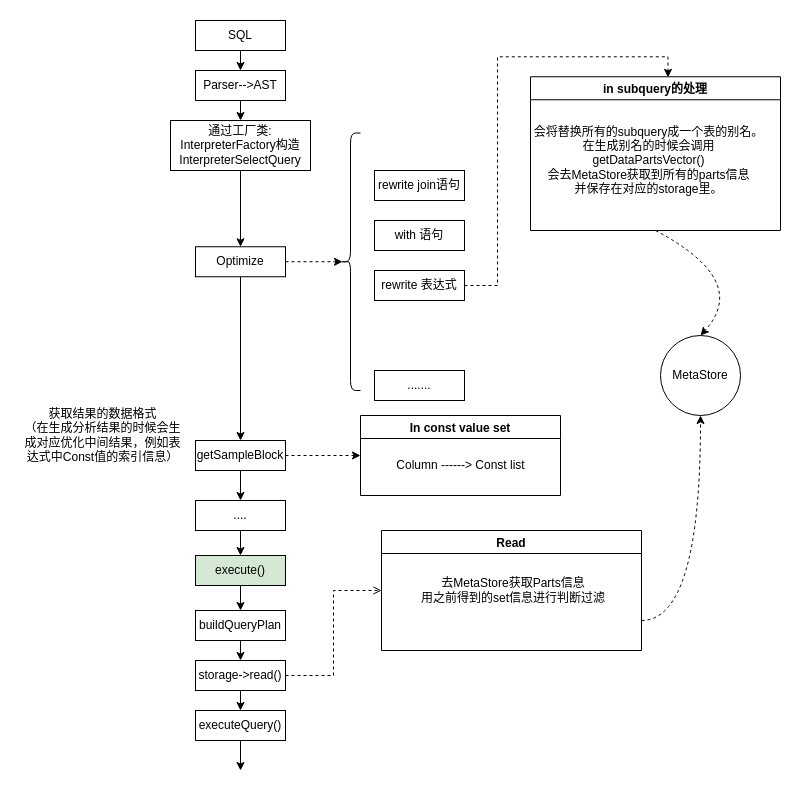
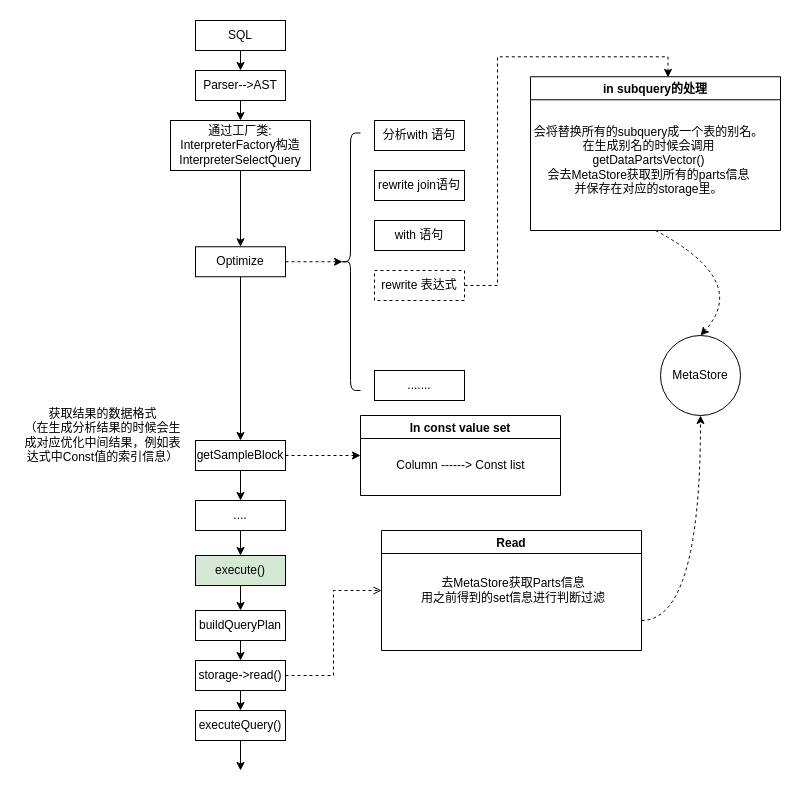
node "分析with 语句": added
node "rewrite 表达式": style solid -> dashed
